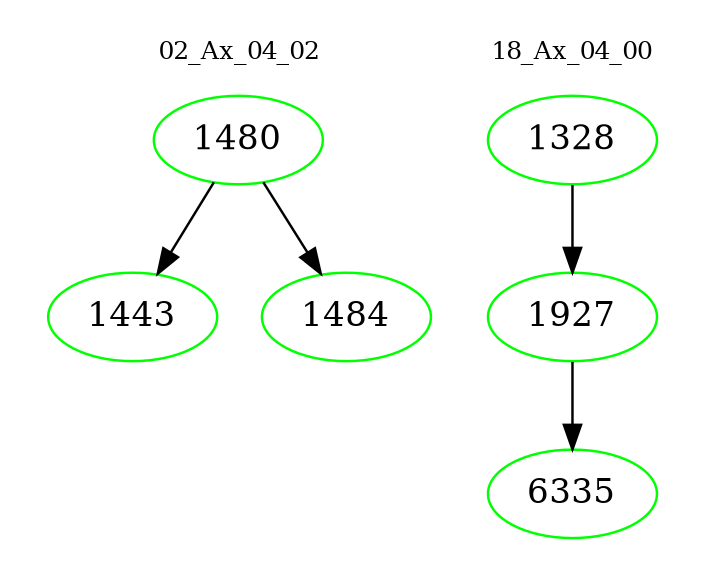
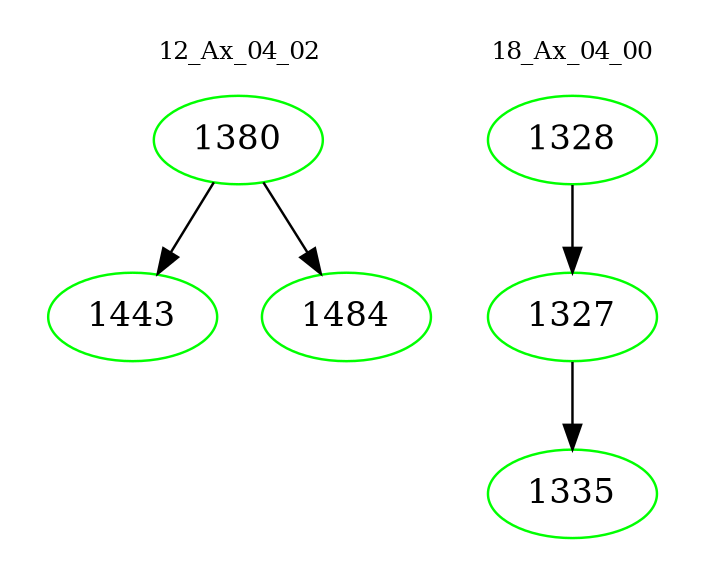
cluster "02_Ax_04_02": label "02_Ax_04_02" -> "12_Ax_04_02"
node "1480": label "1480" -> "1380"
node "1927": label "1927" -> "1327"
node "6335": label "6335" -> "1335"
